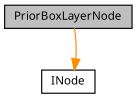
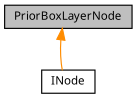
edge "PriorBoxLayerNode" -> "INode": reversed
